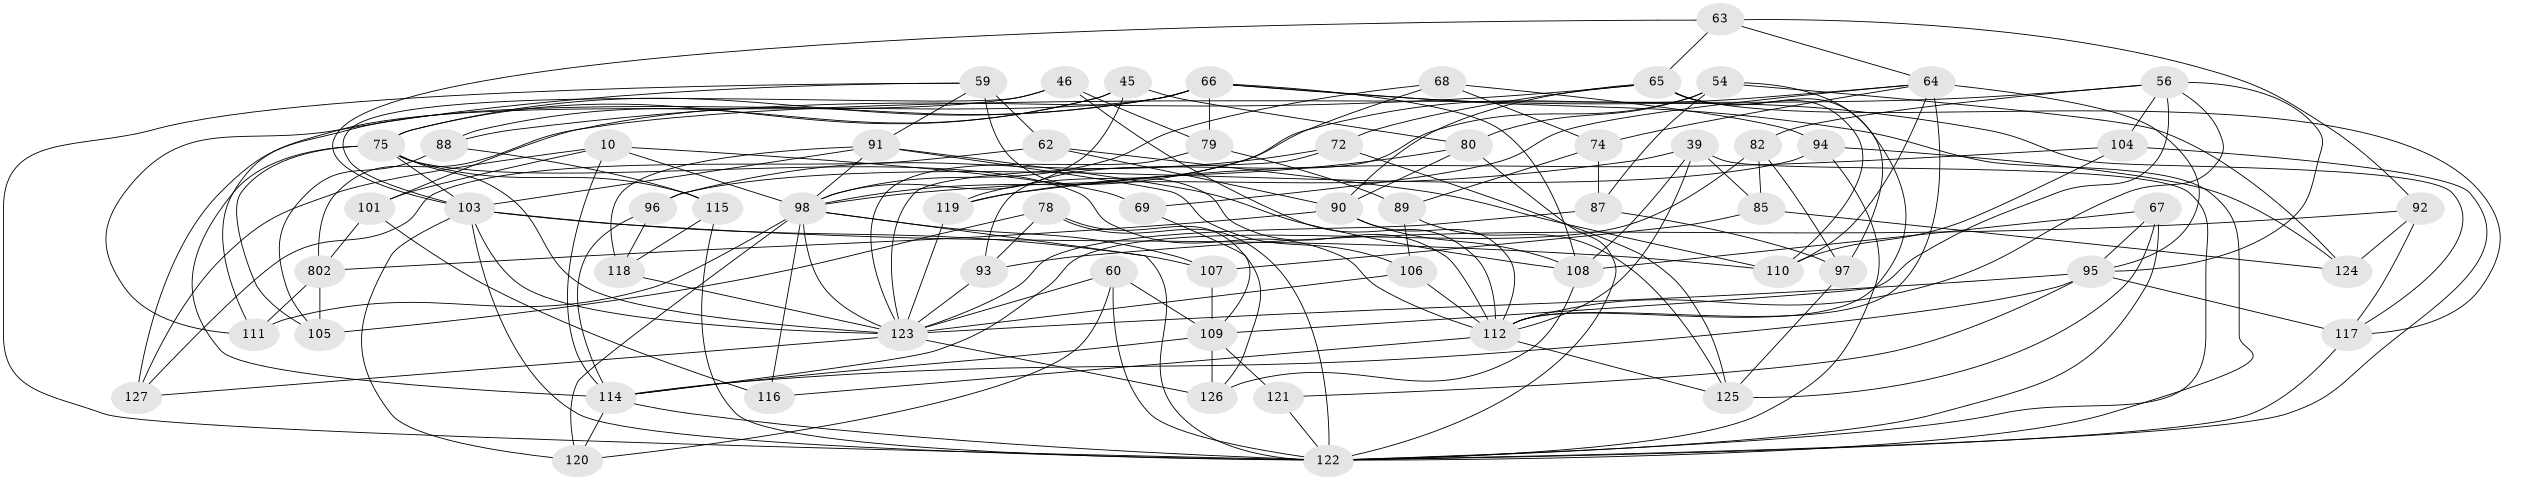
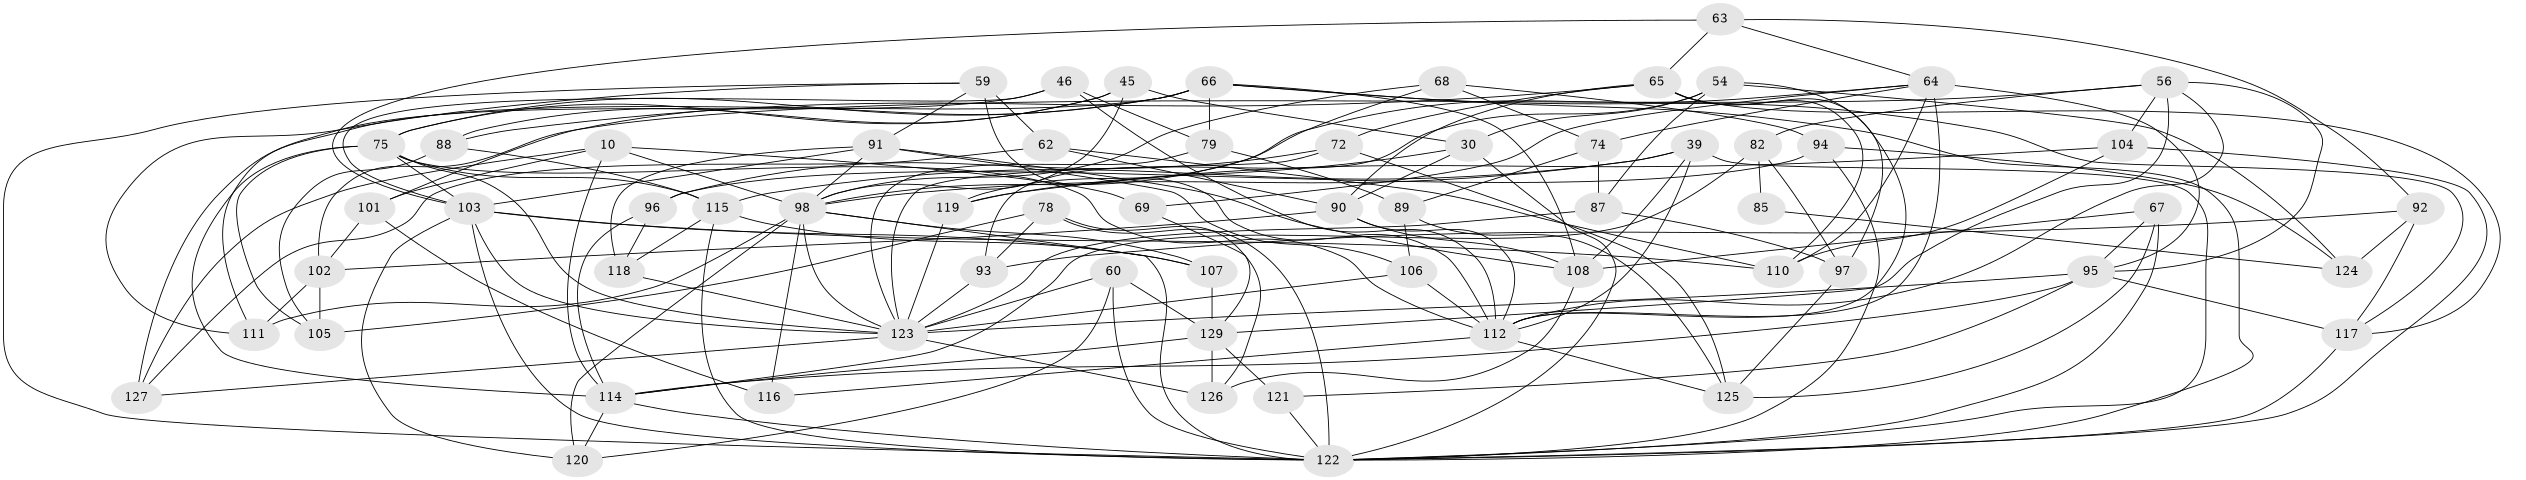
node "80": label "80" -> "30"
edge "39" -- "85": now "39" -- "115"
edge "85" -- "107": now "115" -- "107"
node "802": label "802" -> "102"
node "109": label "109" -> "129"
